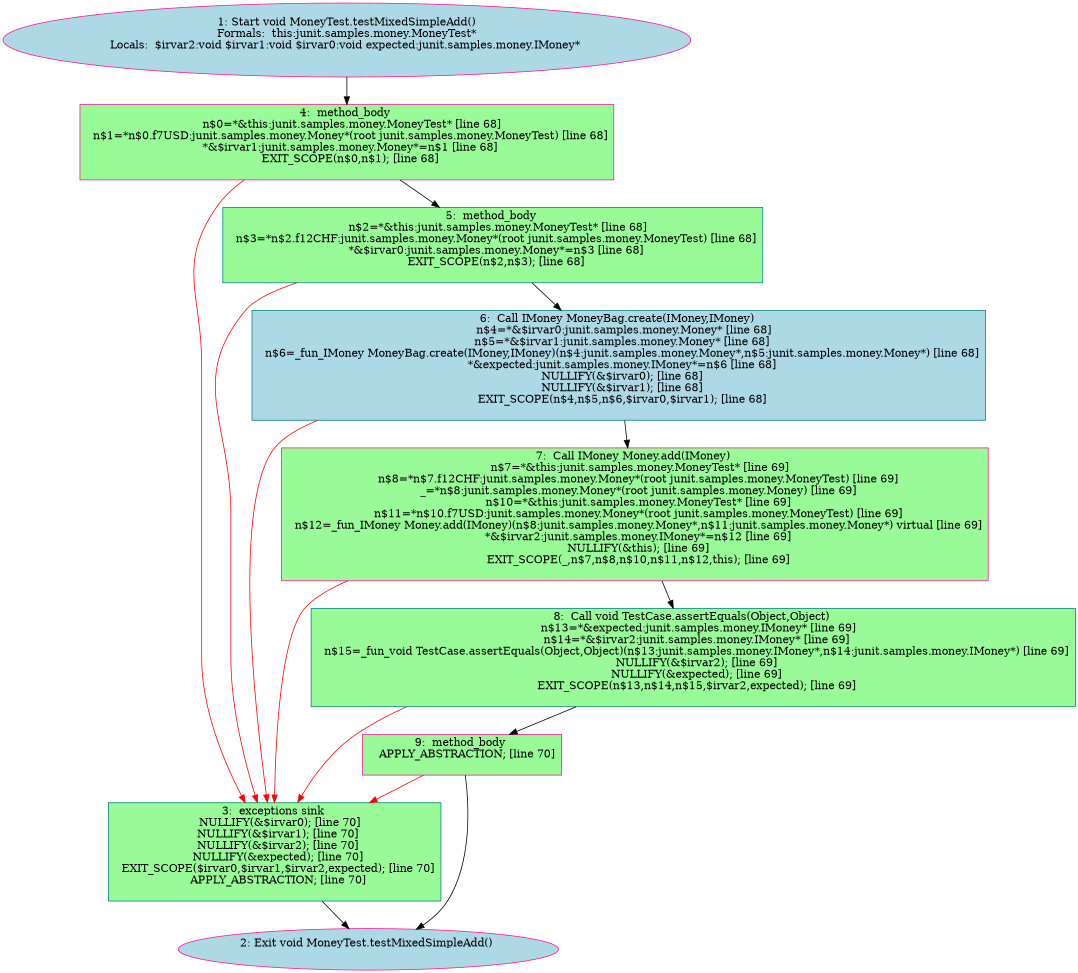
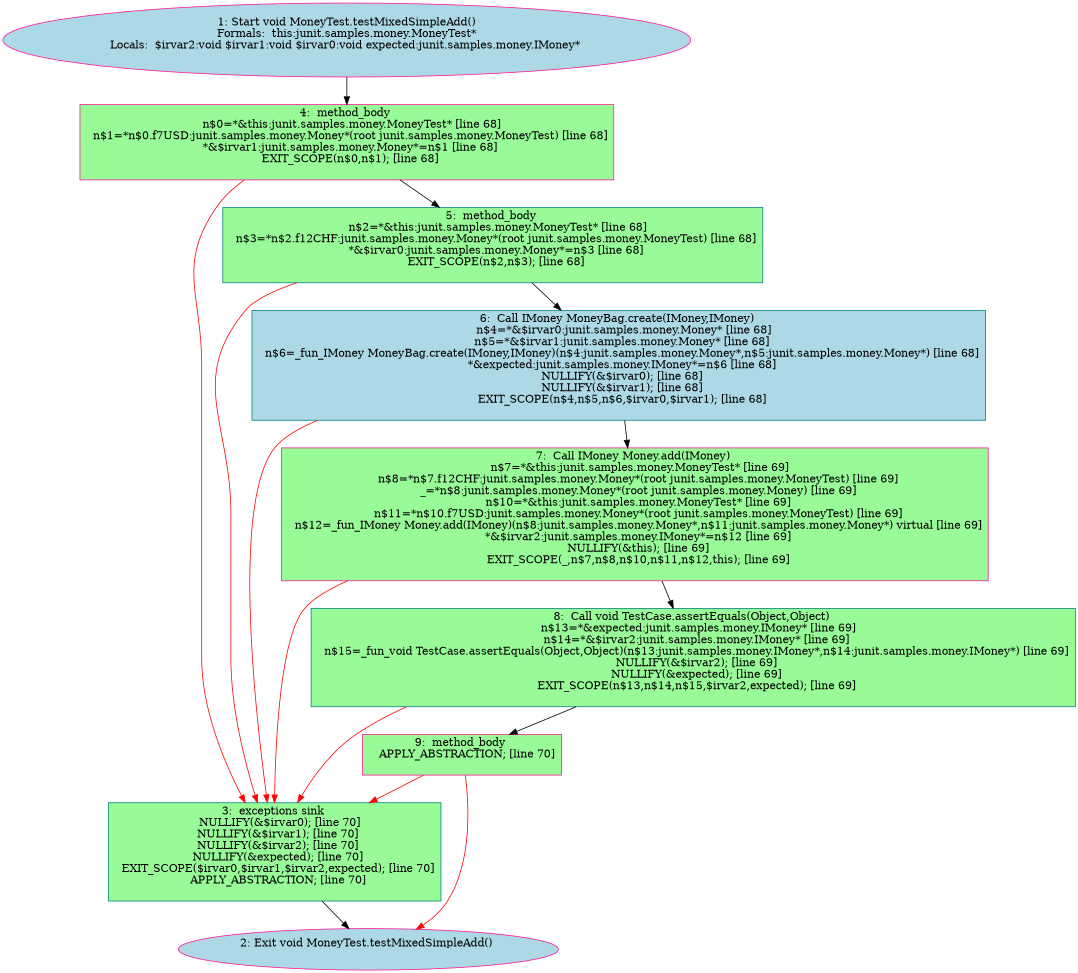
edge "9:  method_body APPLY_ABSTRACTION; [line 70]" -> "2: Exit void MoneyTest.testMixedSimpleAdd()": color black -> red
